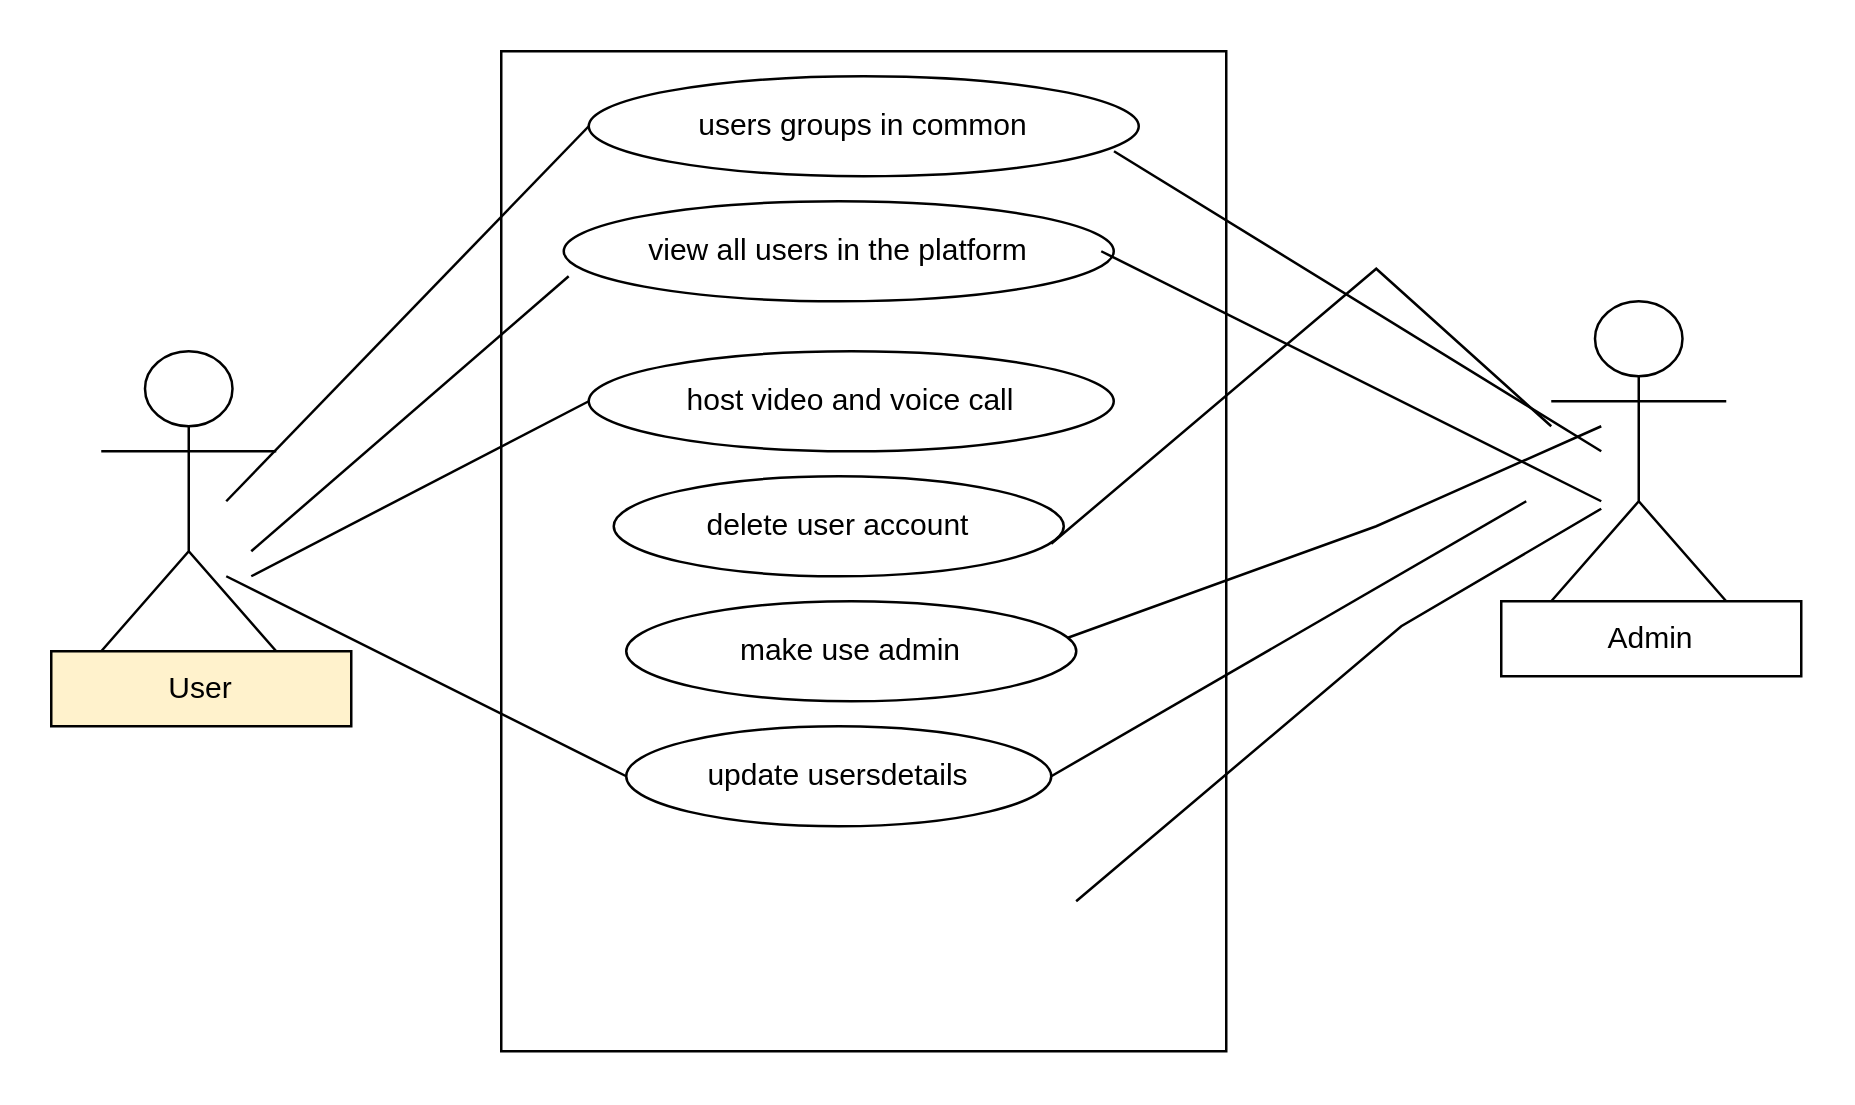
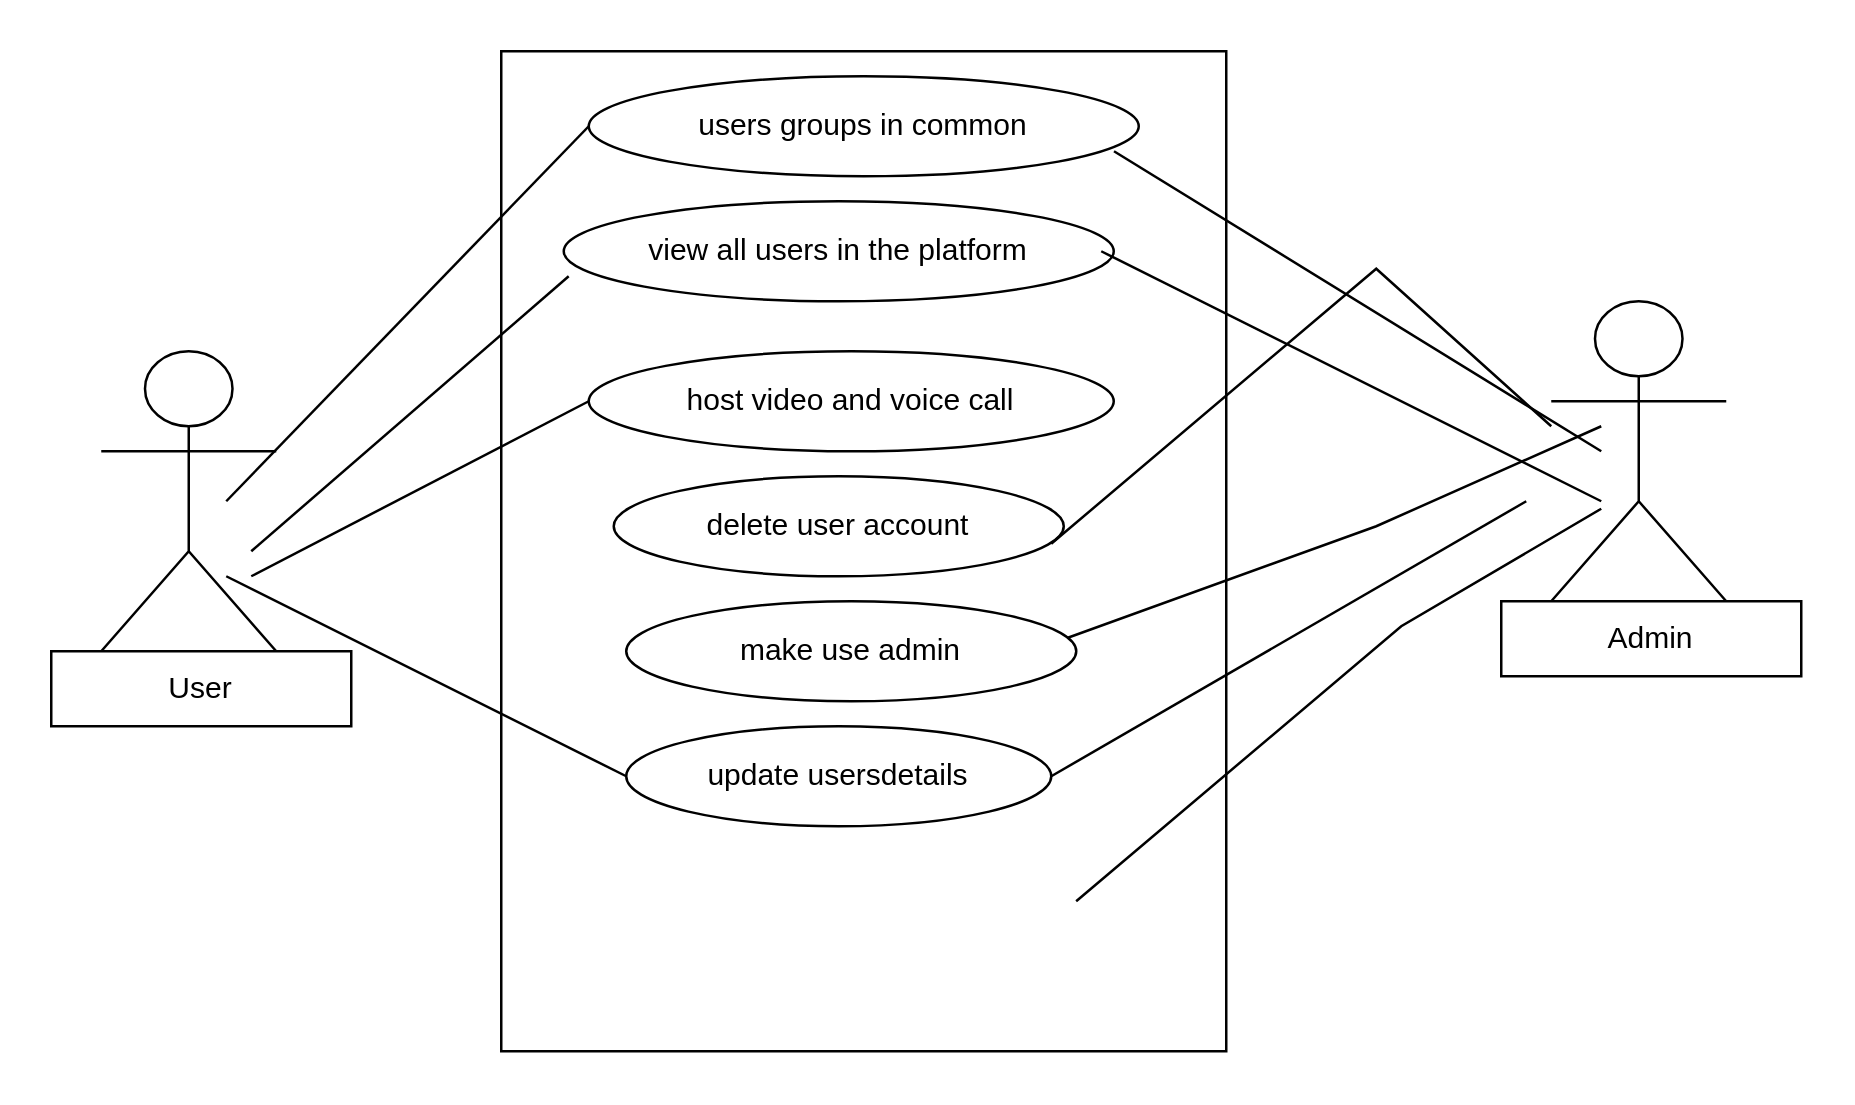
node "User": fillcolor #fff2cc -> #ffffff
